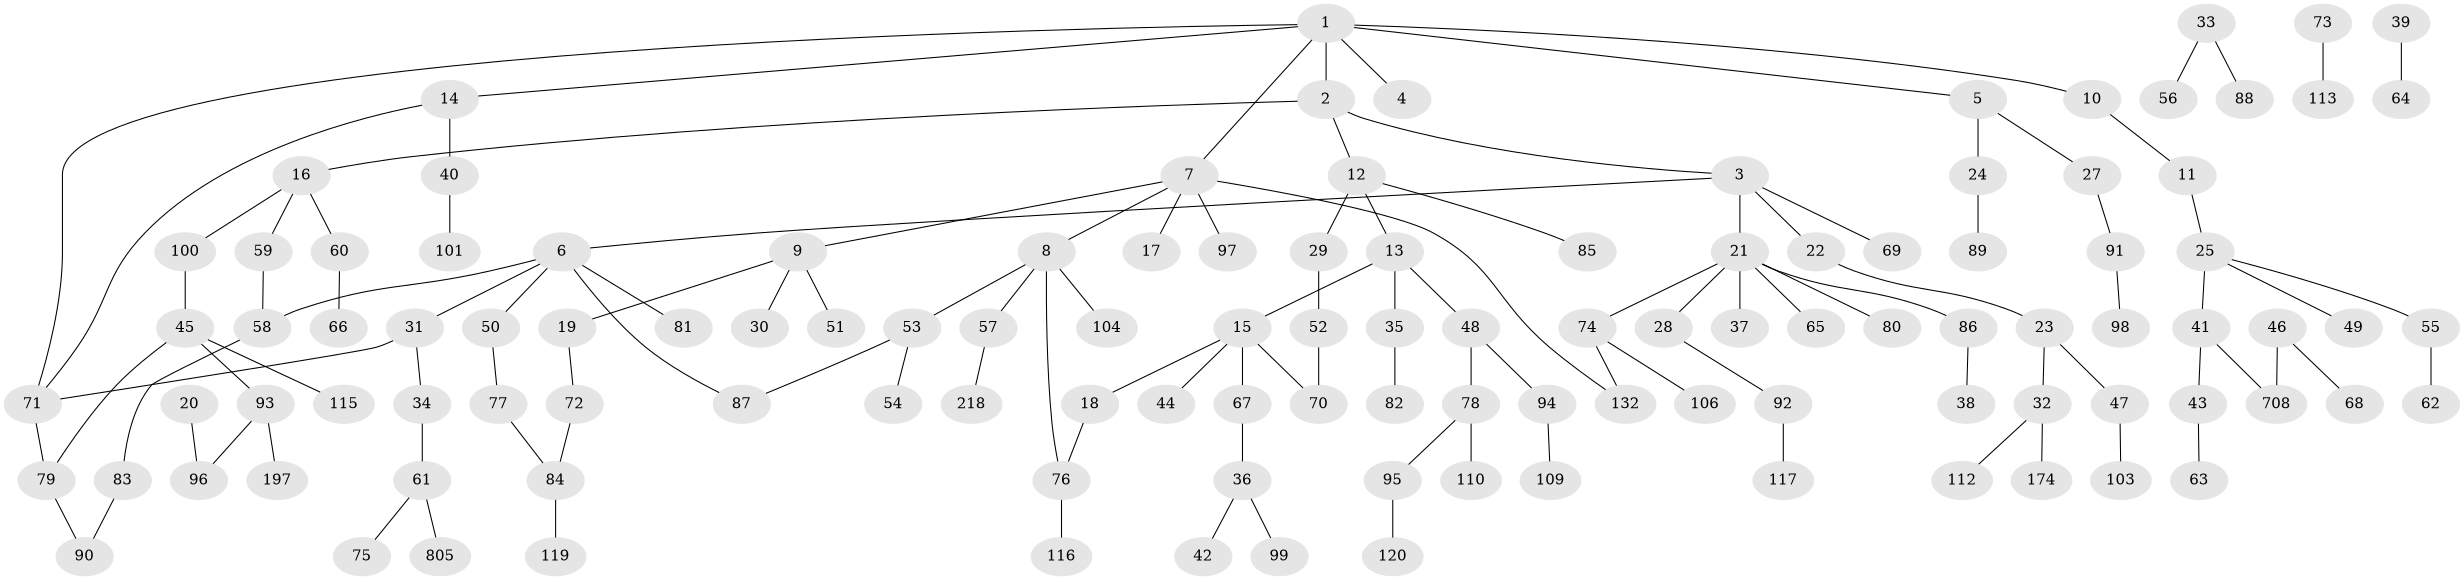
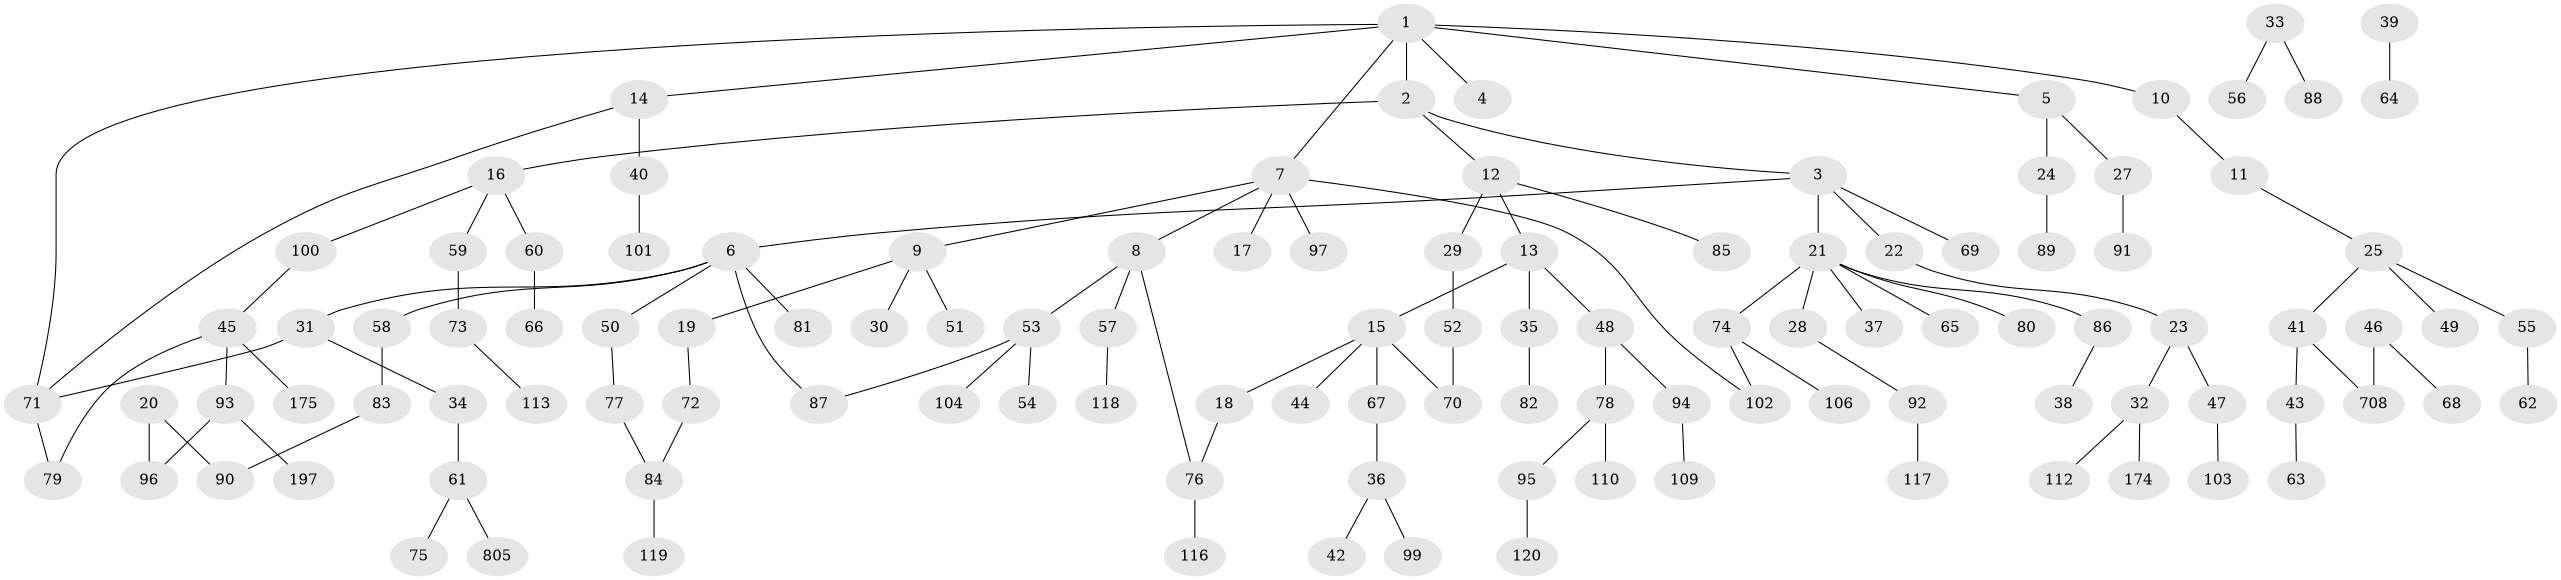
edge "59" -- "58": now "59" -- "73"
edge "8" -- "104": now "53" -- "104"
node "98": removed
node "115": label "115" -> "175"
node "218": label "218" -> "118"
node "132": label "132" -> "102"
edge "79" -- "90": now "20" -- "90"
